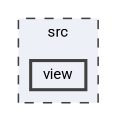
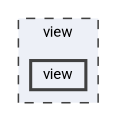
cluster "src": label "src" -> "view"
